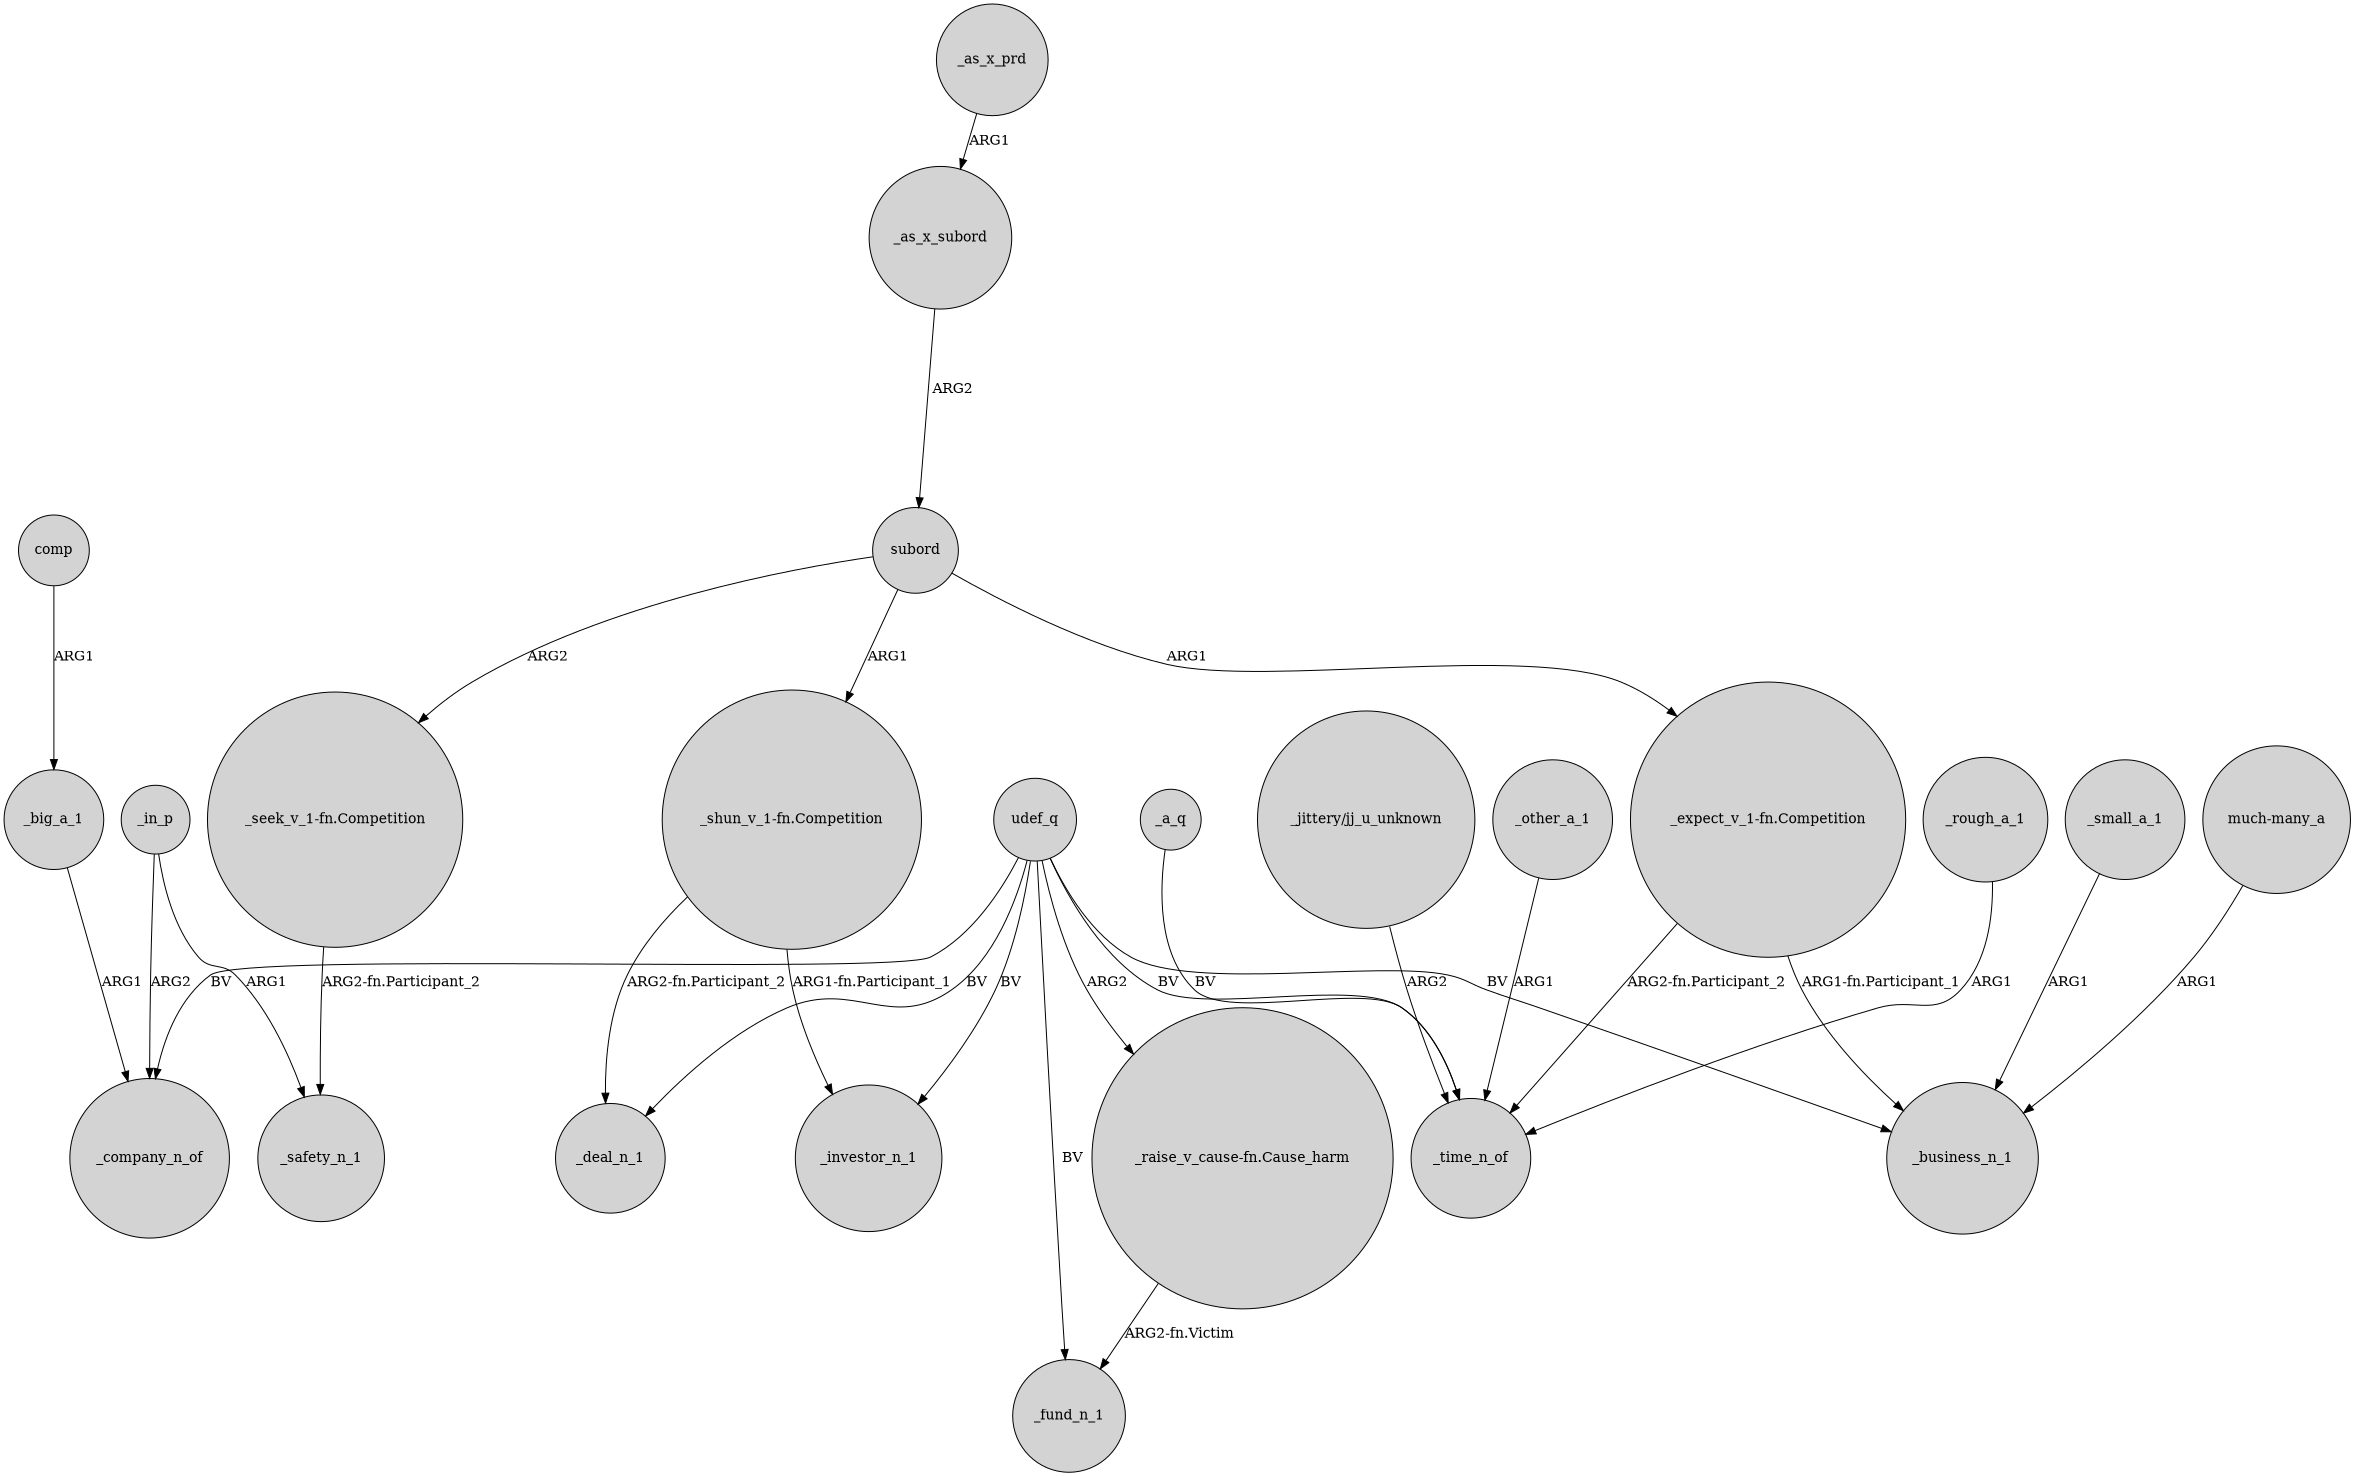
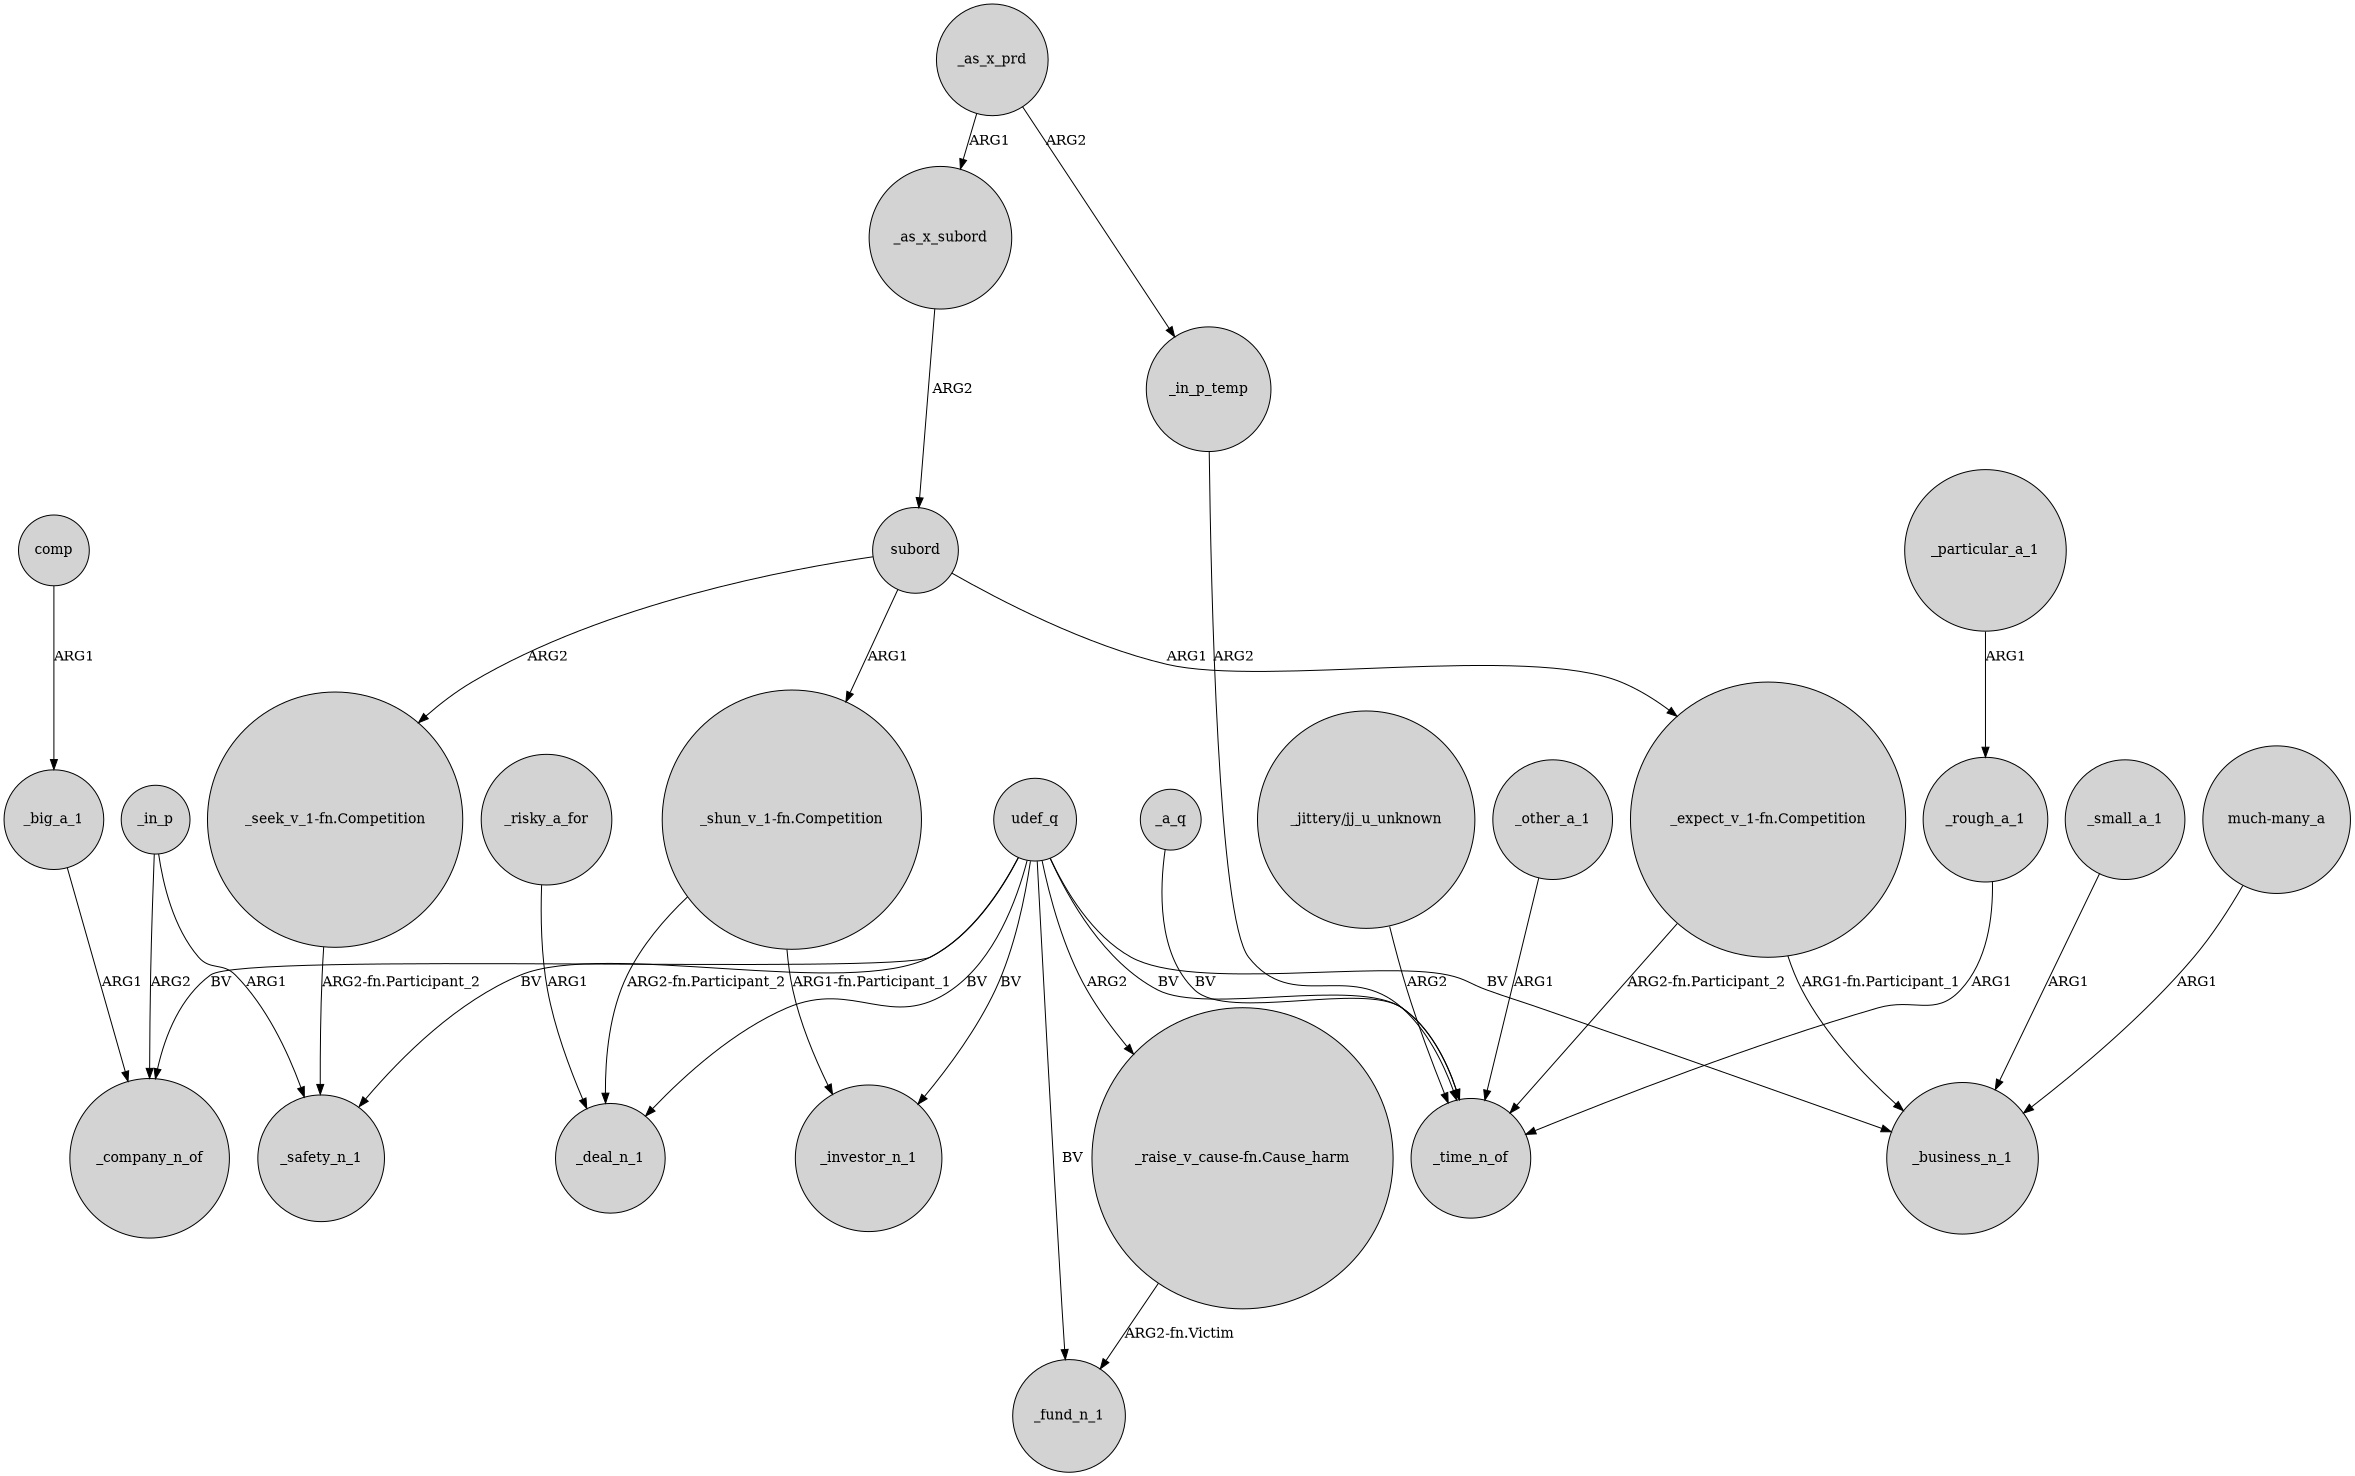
node "_in_p_temp": added
node "_particular_a_1": added
node "_risky_a_for": added
edge "udef_q" -> "_safety_n_1": added, label "BV"
